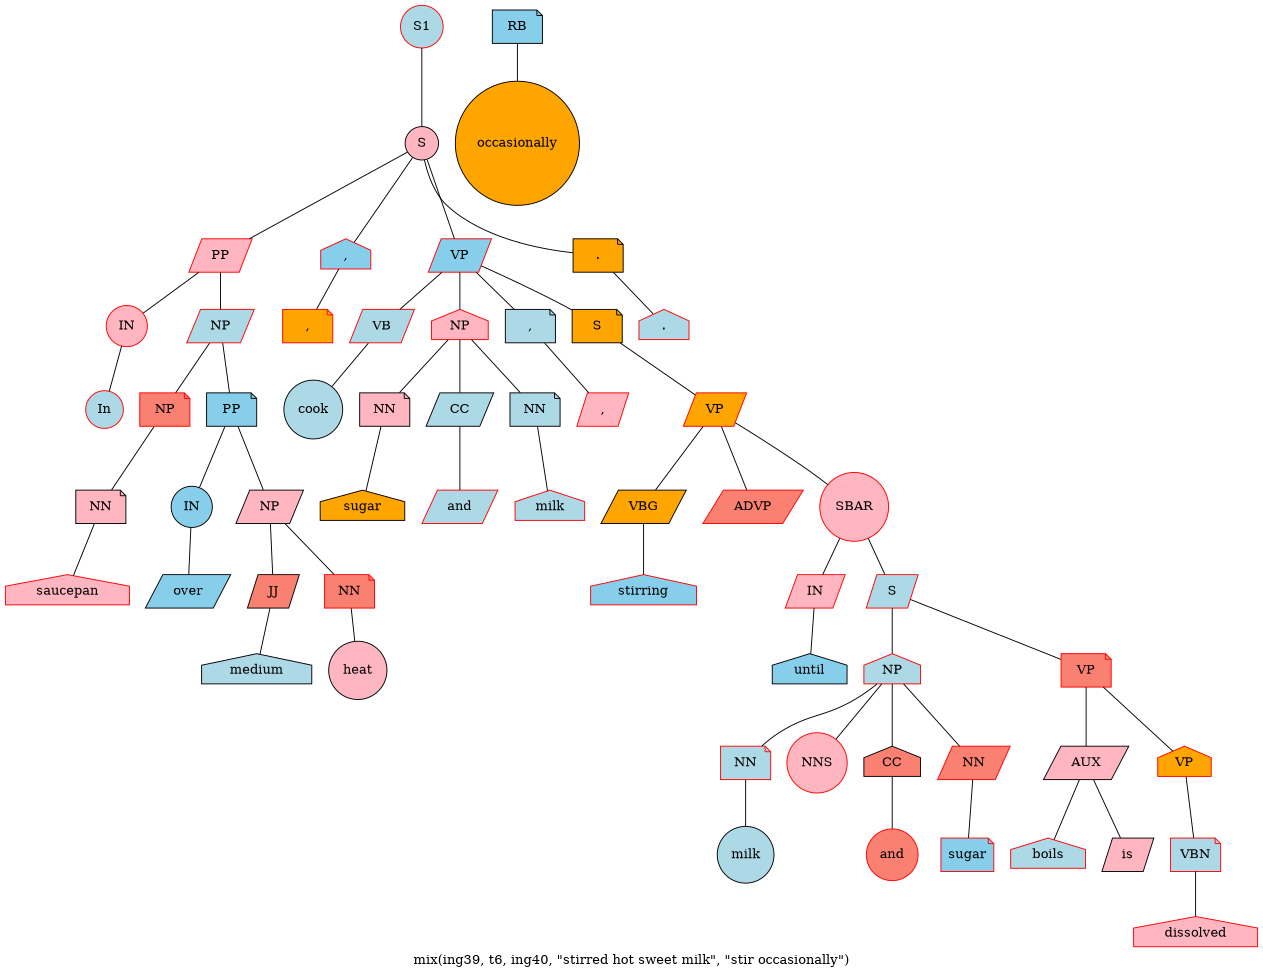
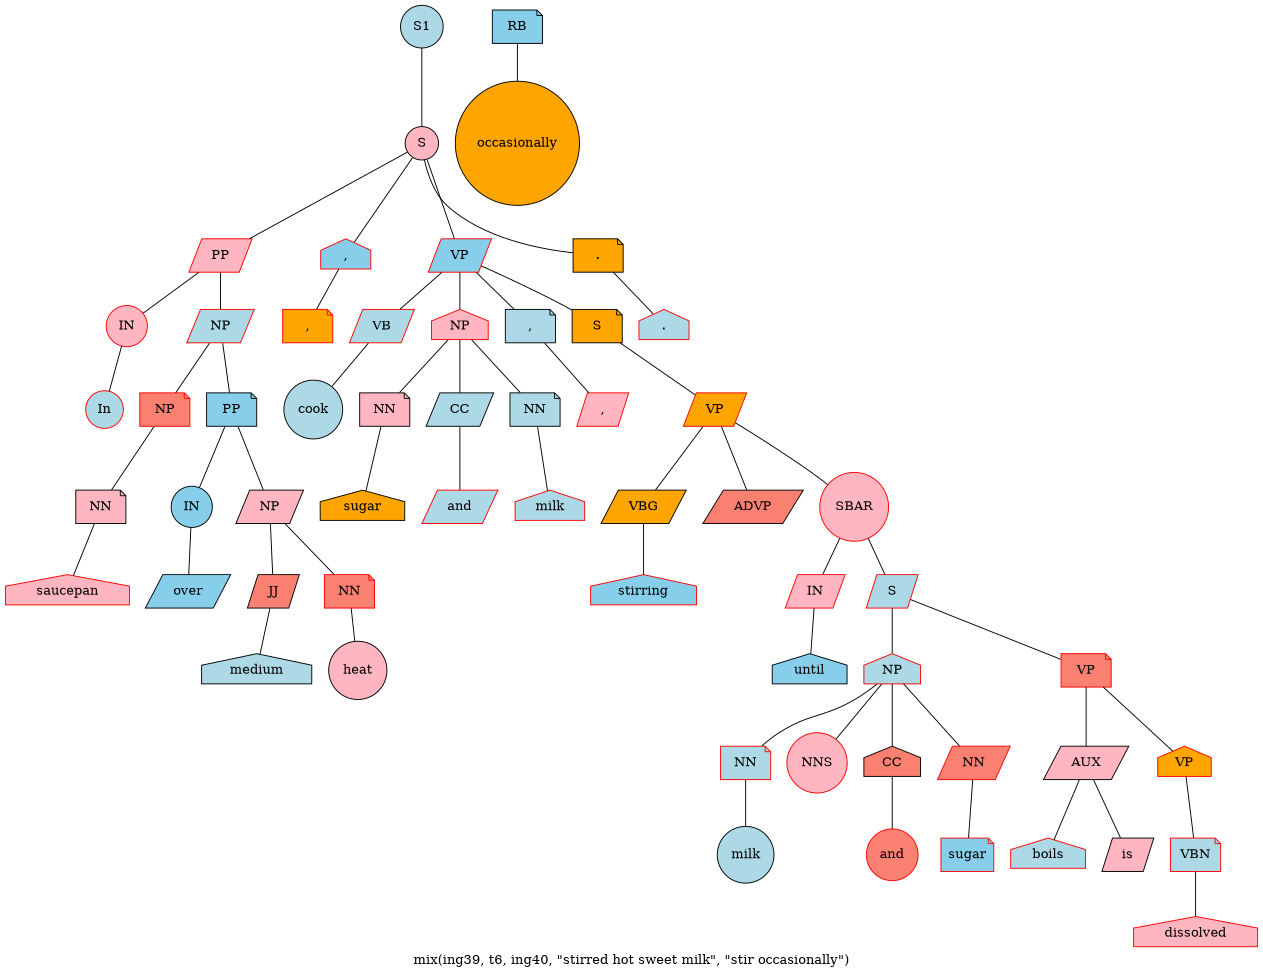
node "S1": color red -> black
node "ADVP": color red -> black
